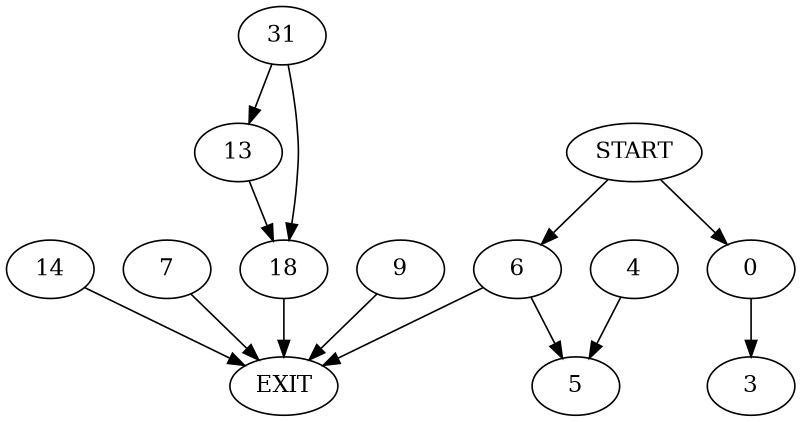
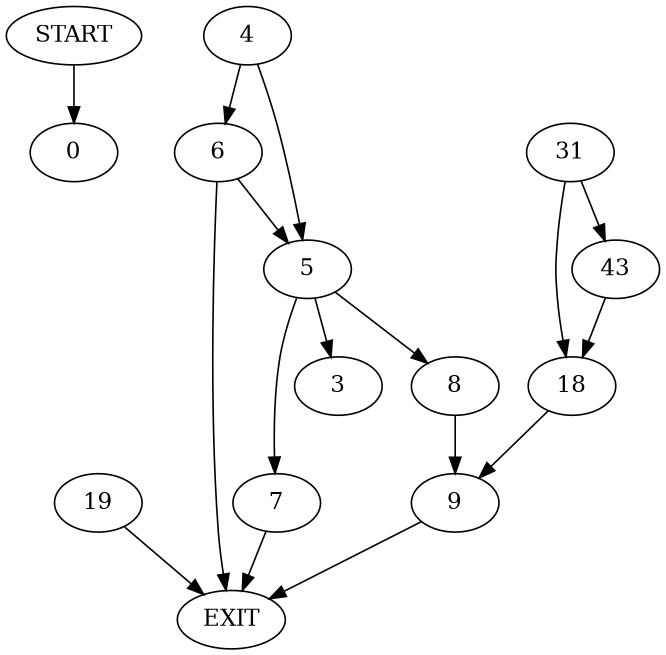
node "13": label "13" -> "43"
edge "START" -> "6": now "4" -> "6"
node "14": label "14" -> "19"
edge "18" -> "EXIT": now "18" -> "9"
edge "0" -> "3": now "5" -> "3"
edge "5" -> "7": added
node "8": added
